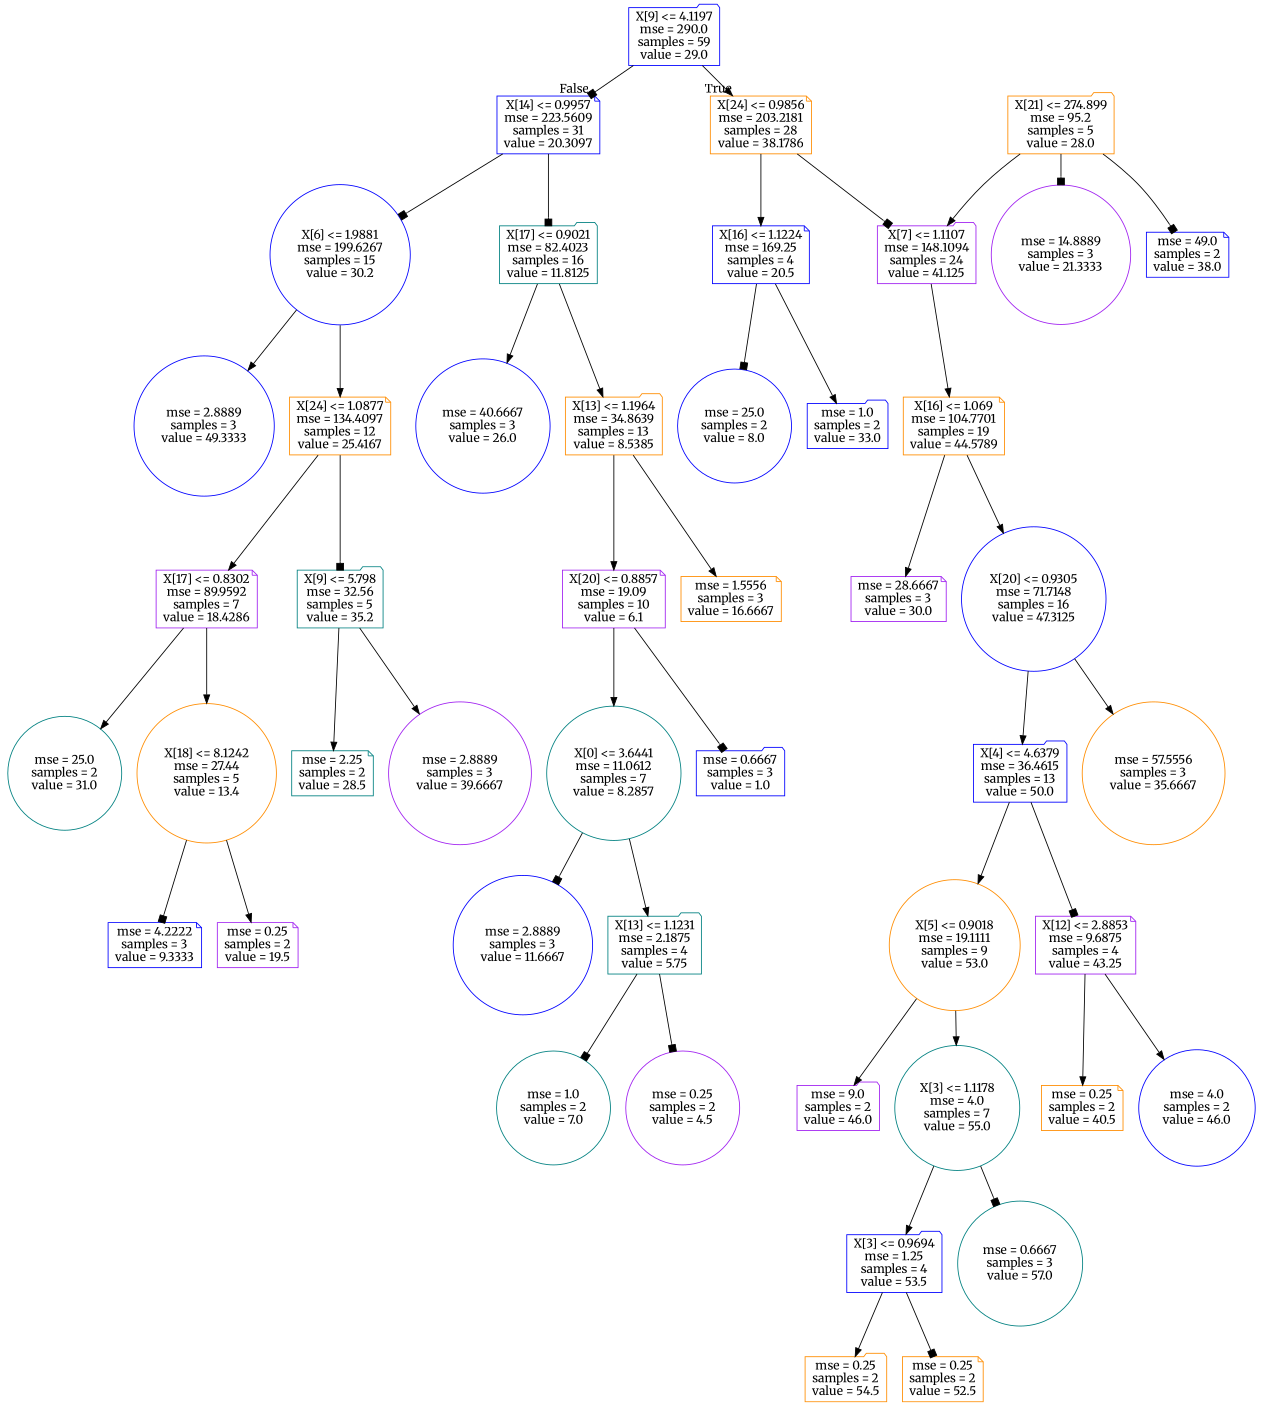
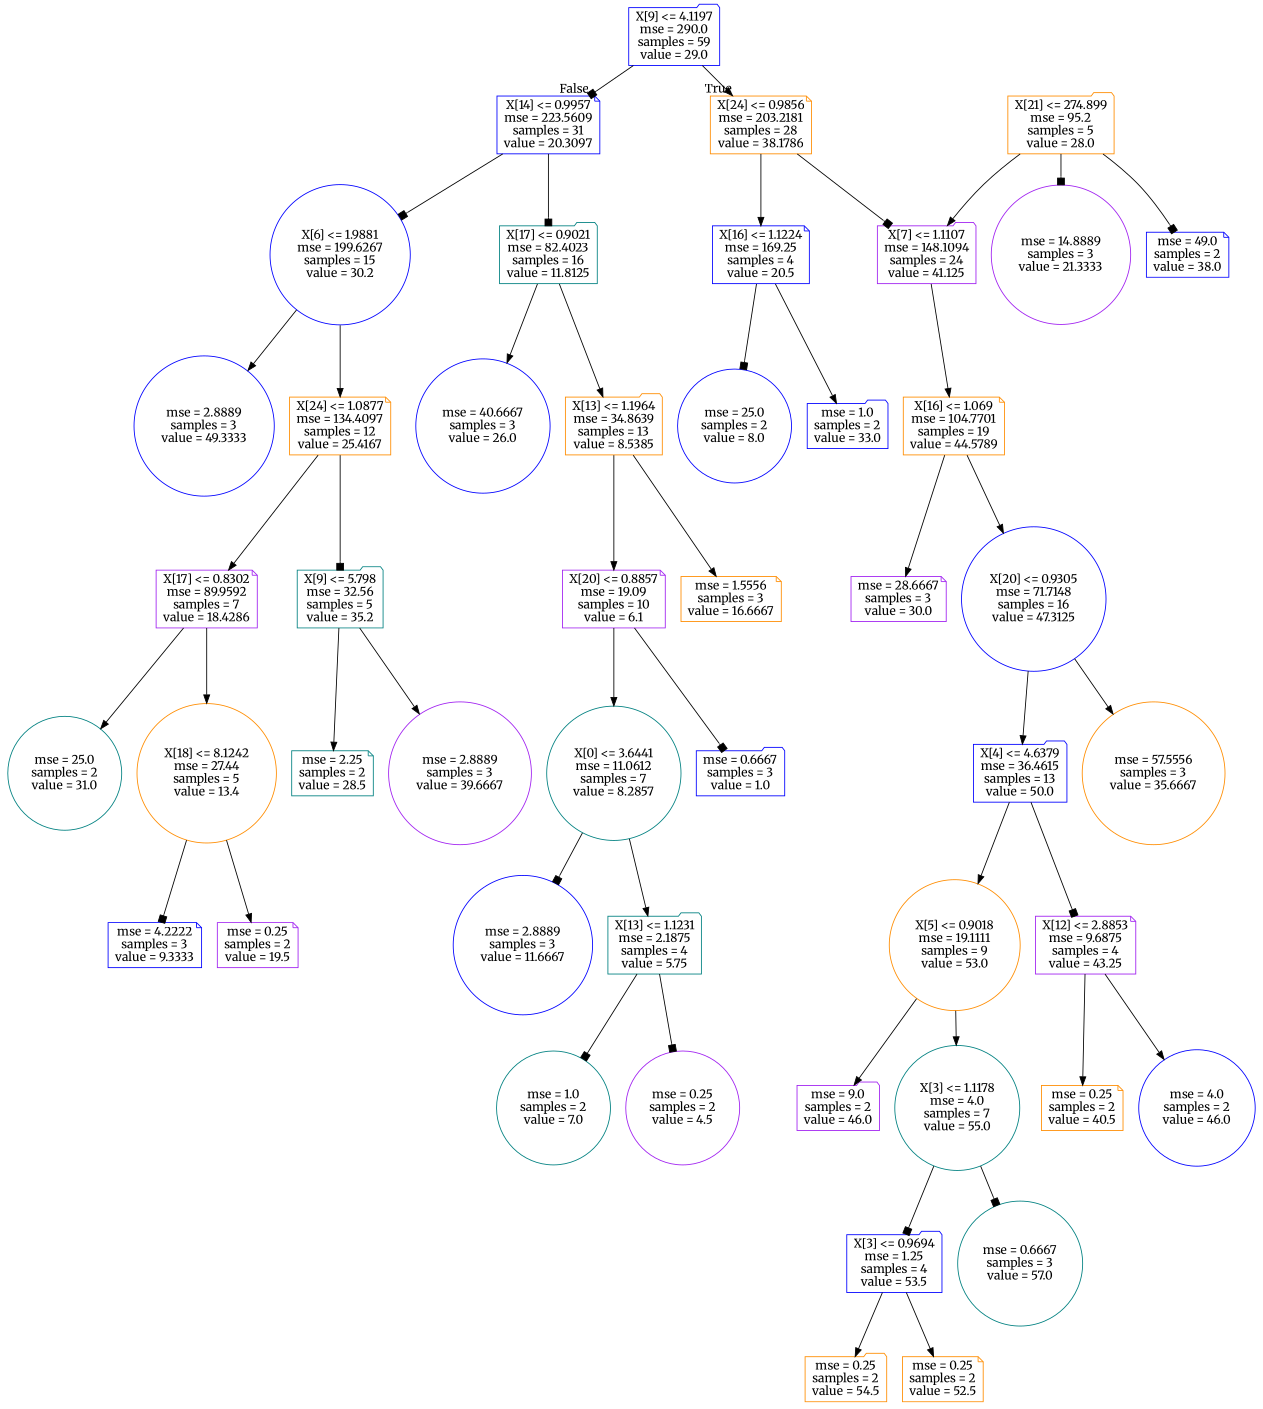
edge "X[3] <= 1.1178 mse = 4.0 samples = 7 value = 55.0" -> "X[3] <= 0.9694 mse = 1.25 samples = 4 value = 53.5": arrowhead normal -> box
edge "X[3] <= 0.9694 mse = 1.25 samples = 4 value = 53.5" -> "mse = 0.25 samples = 2 value = 52.5": arrowhead box -> normal
